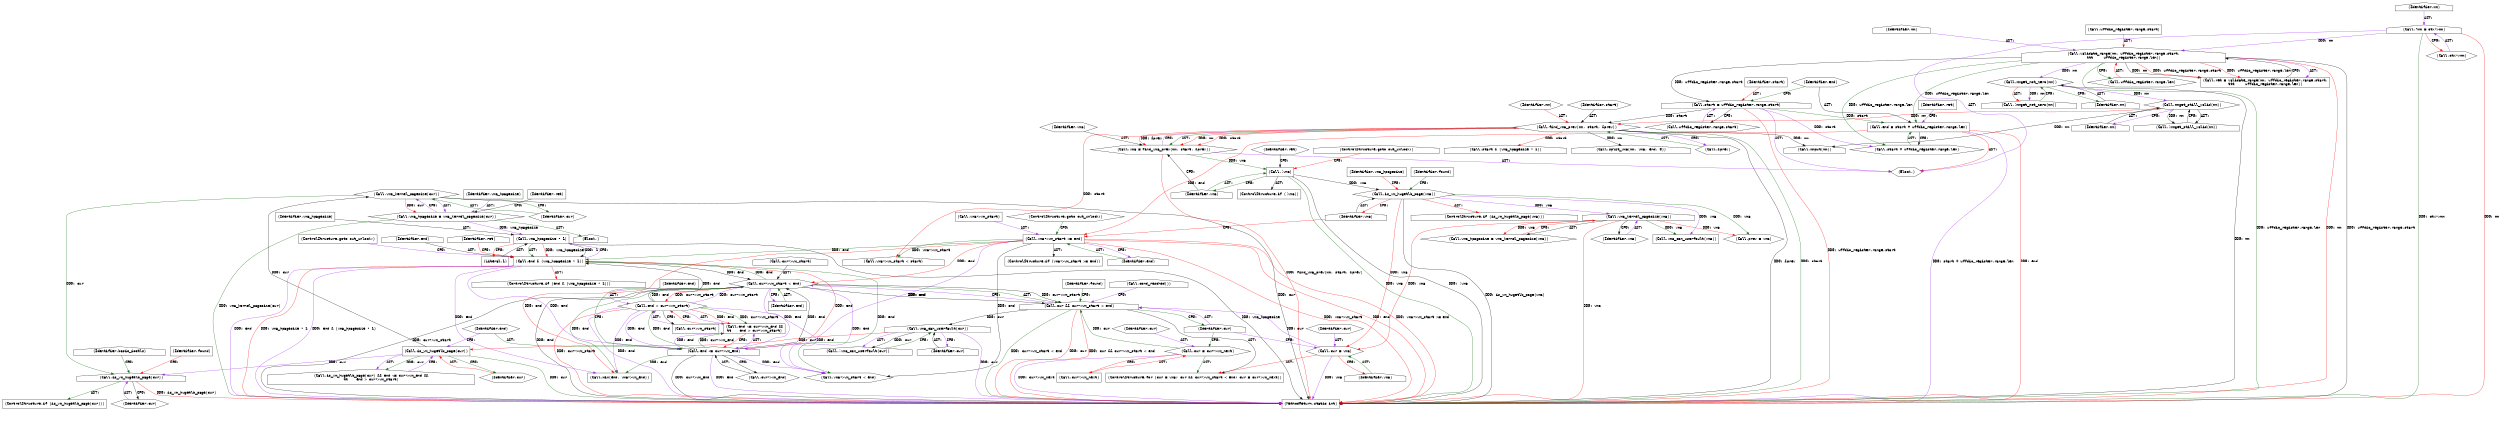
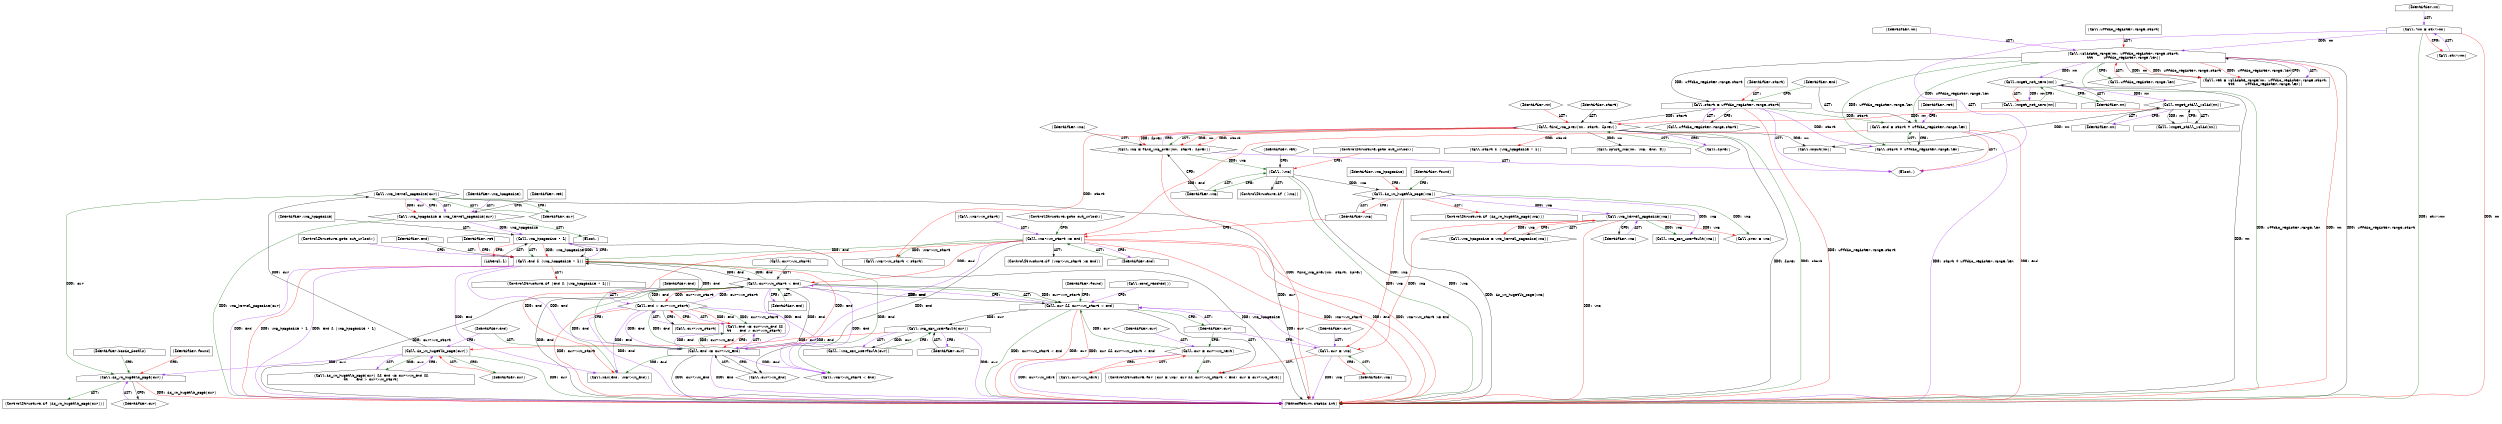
edge "(Call,vma->vm_start >= end)" -> "(Call,vma->vm_start < end)": now "(Call,vma->vm_start >= end)" -> "(Call,cur->vm_end)"
